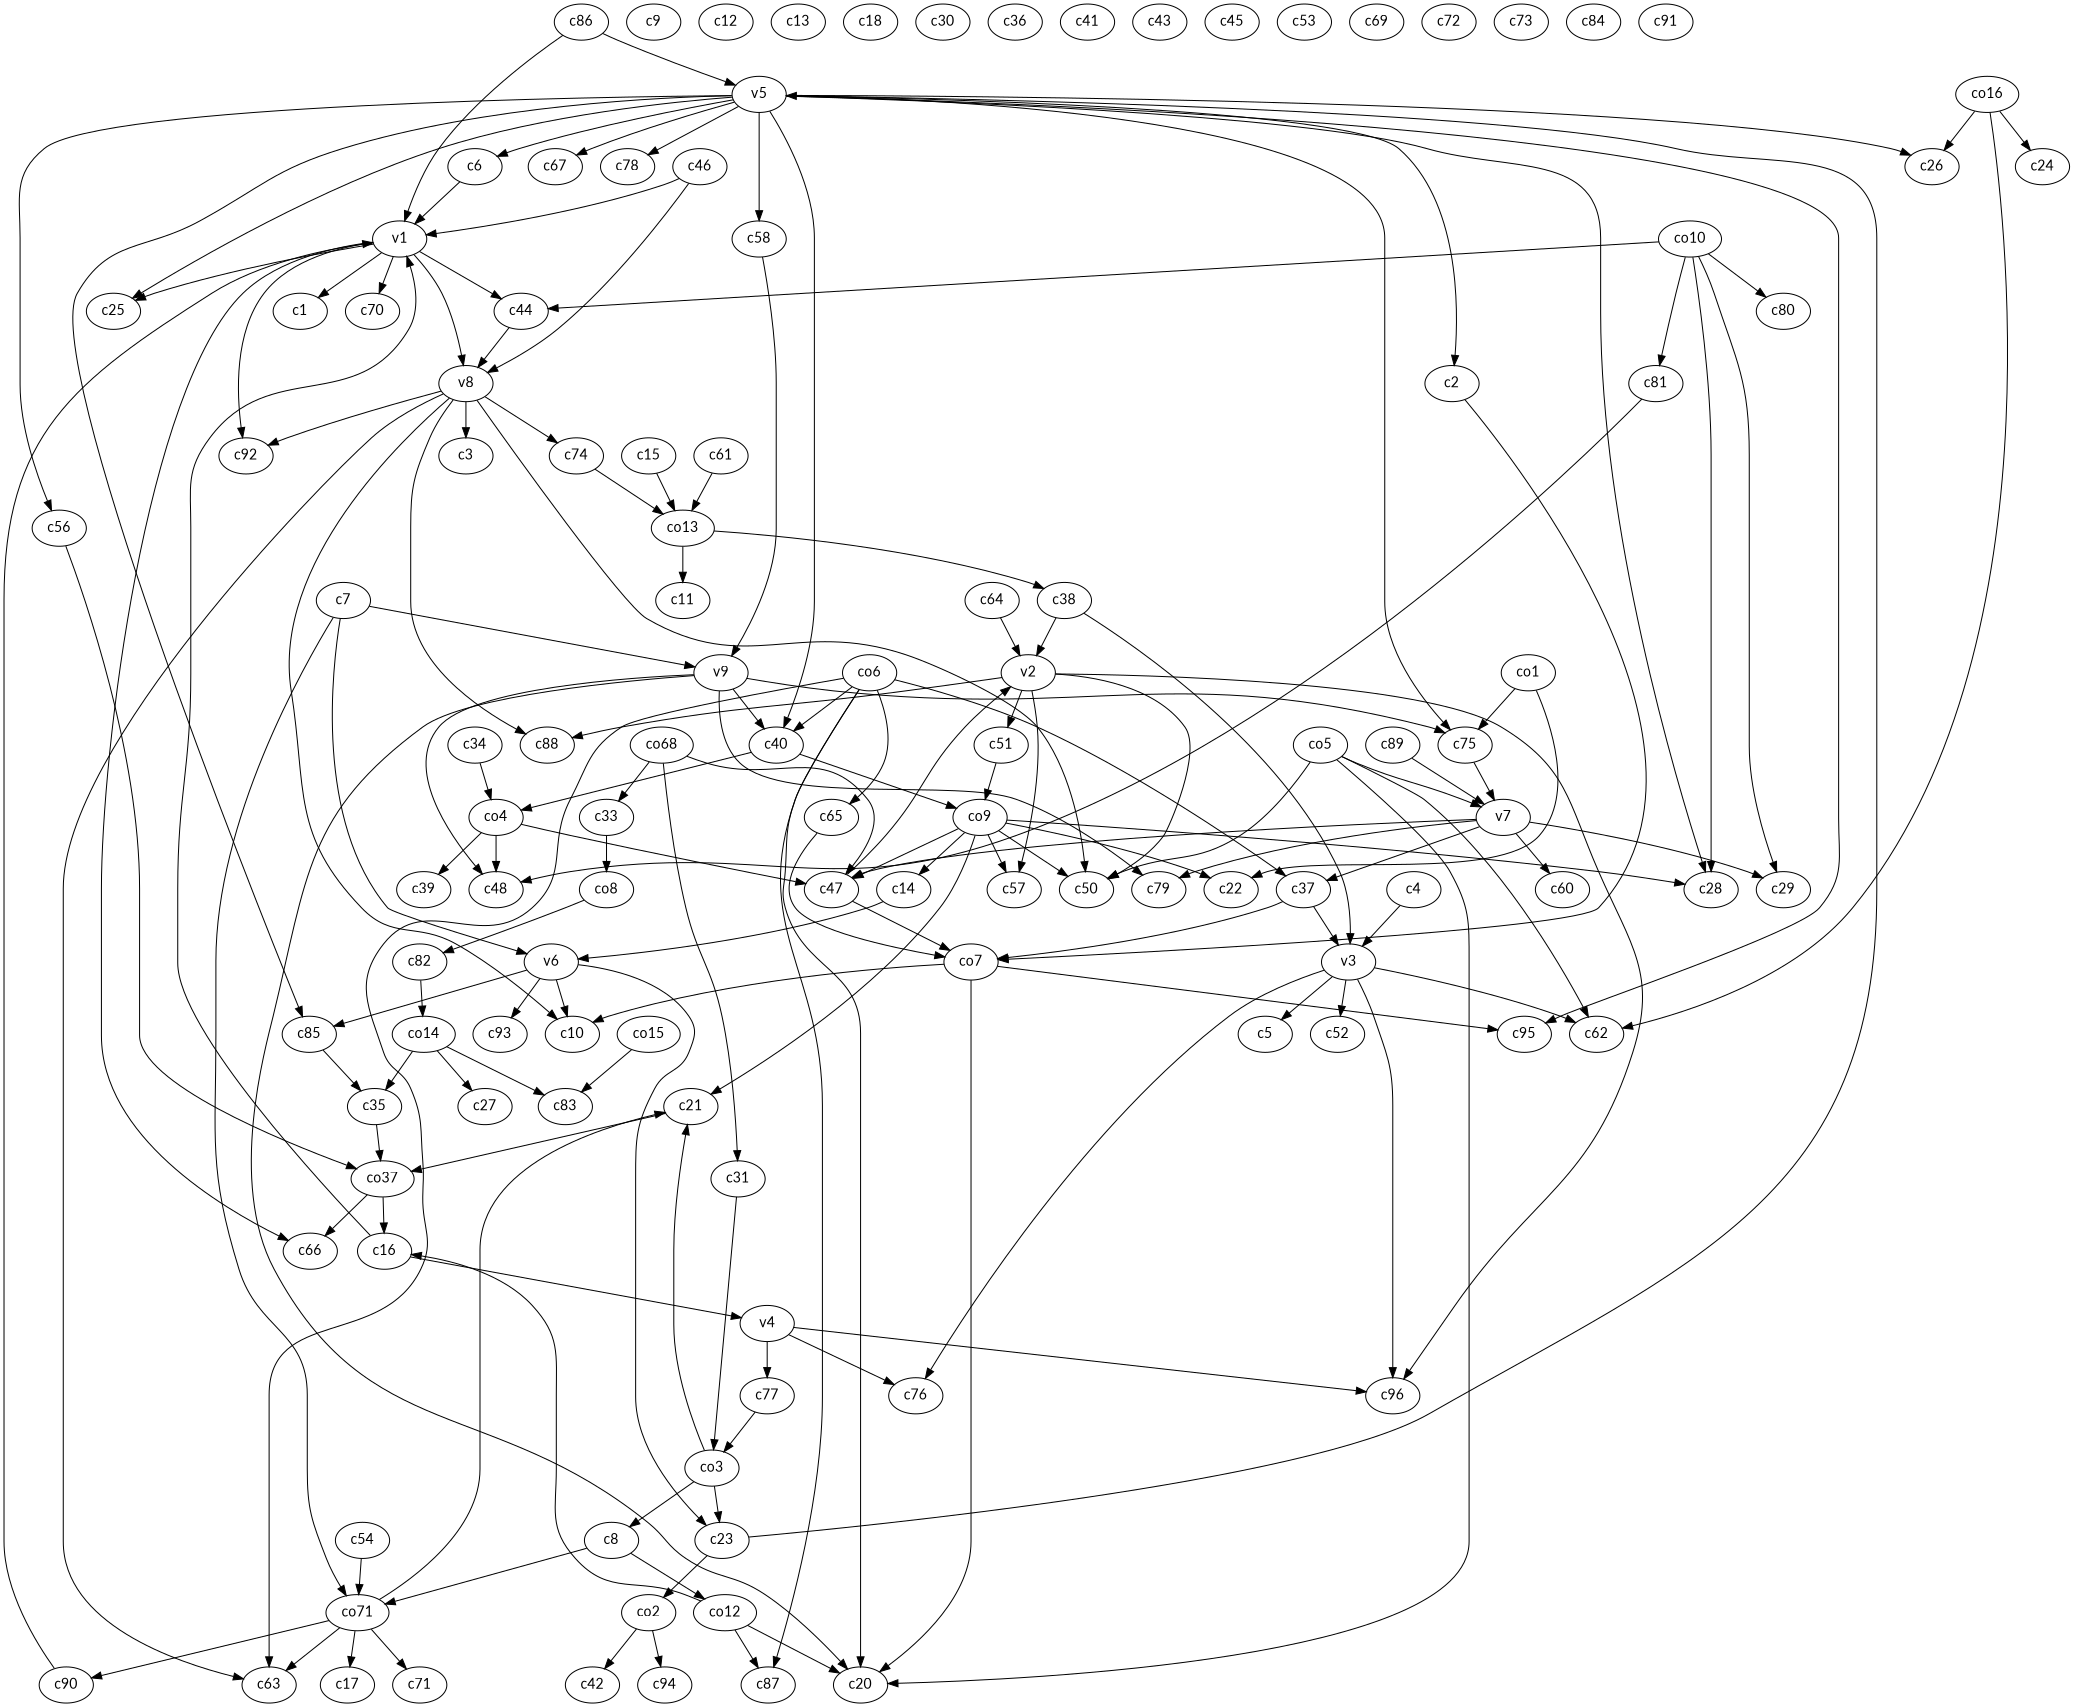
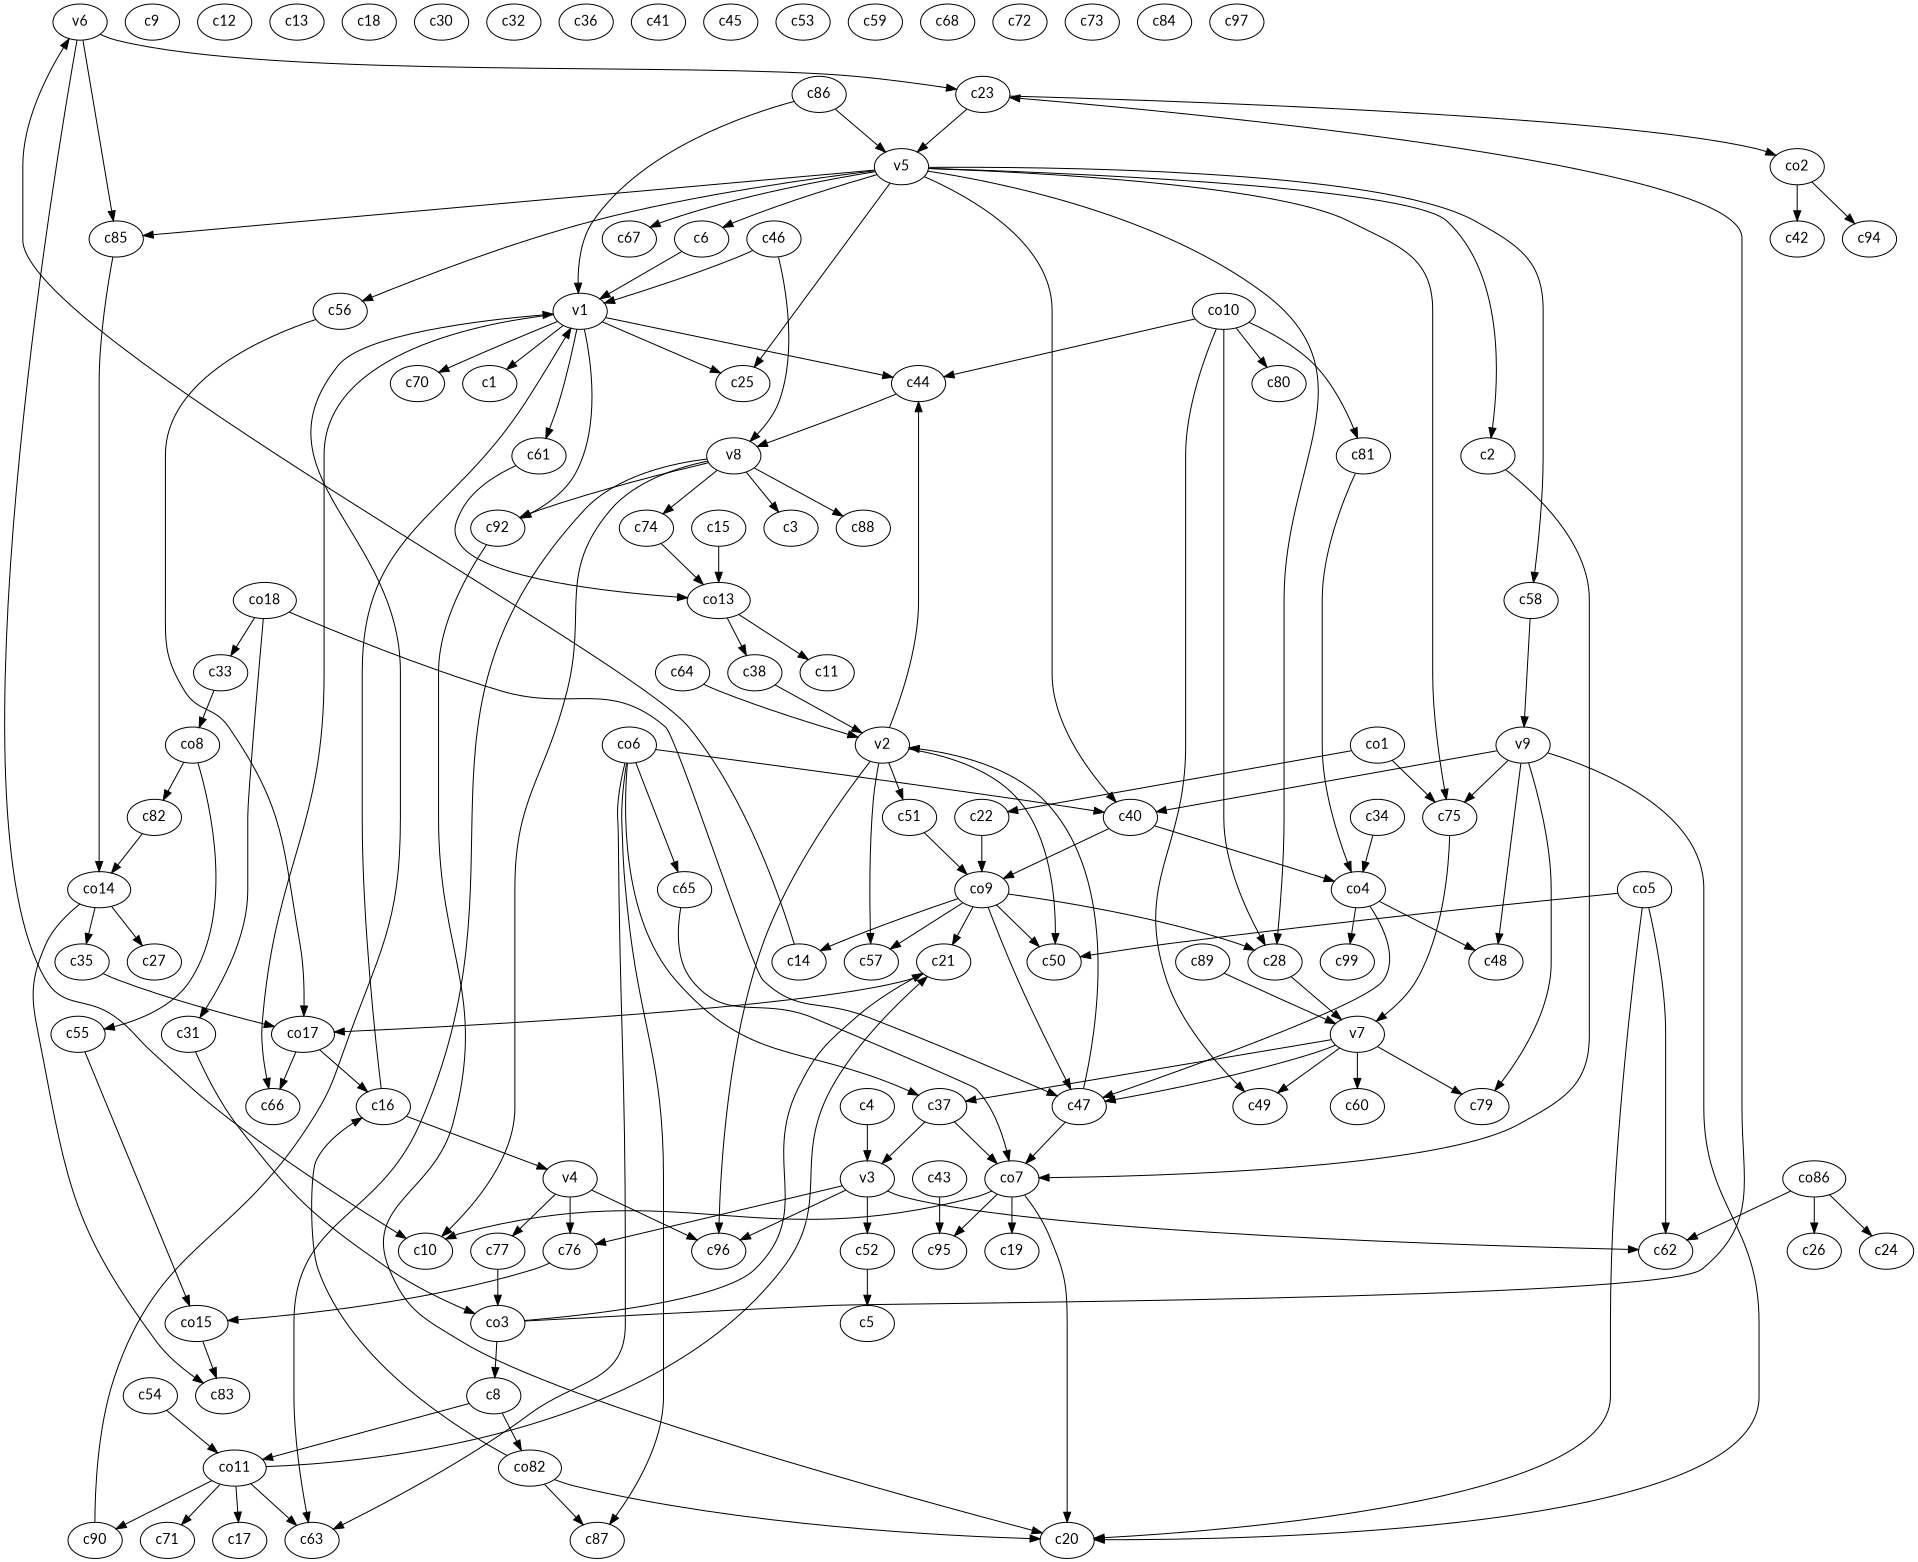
node "c32": added
node "c59": added
node "c69": label "c69" -> "c68"
node "c91": label "c91" -> "c97"
node "co16": label "co16" -> "co86"
edge "v5" -> "c26": removed
node "c78": removed
edge "v5" -> "c95": now "c43" -> "c95"
edge "v1" -> "v8": now "v1" -> "c61"
node "c7": removed
edge "v8" -> "c50": removed
edge "v2" -> "c88": now "v2" -> "c44"
node "co68": label "co68" -> "co18"
edge "c38" -> "v3": removed
edge "c81" -> "c48": now "c81" -> "co4"
edge "co5" -> "v7": now "c28" -> "v7"
edge "co9" -> "c22": reversed
node "c39": label "c39" -> "c99"
node "c29": label "c29" -> "c49"
edge "v3" -> "c5": now "c52" -> "c5"
node "c55": added
node "c93": removed
edge "c85" -> "c35": now "c85" -> "co14"
edge "co6" -> "c20": now "c92" -> "c20"
node "co37": label "co37" -> "co17"
node "c19": added
edge "c76" -> "co15": added
node "co71": label "co71" -> "co11"
node "co12": label "co12" -> "co82"
